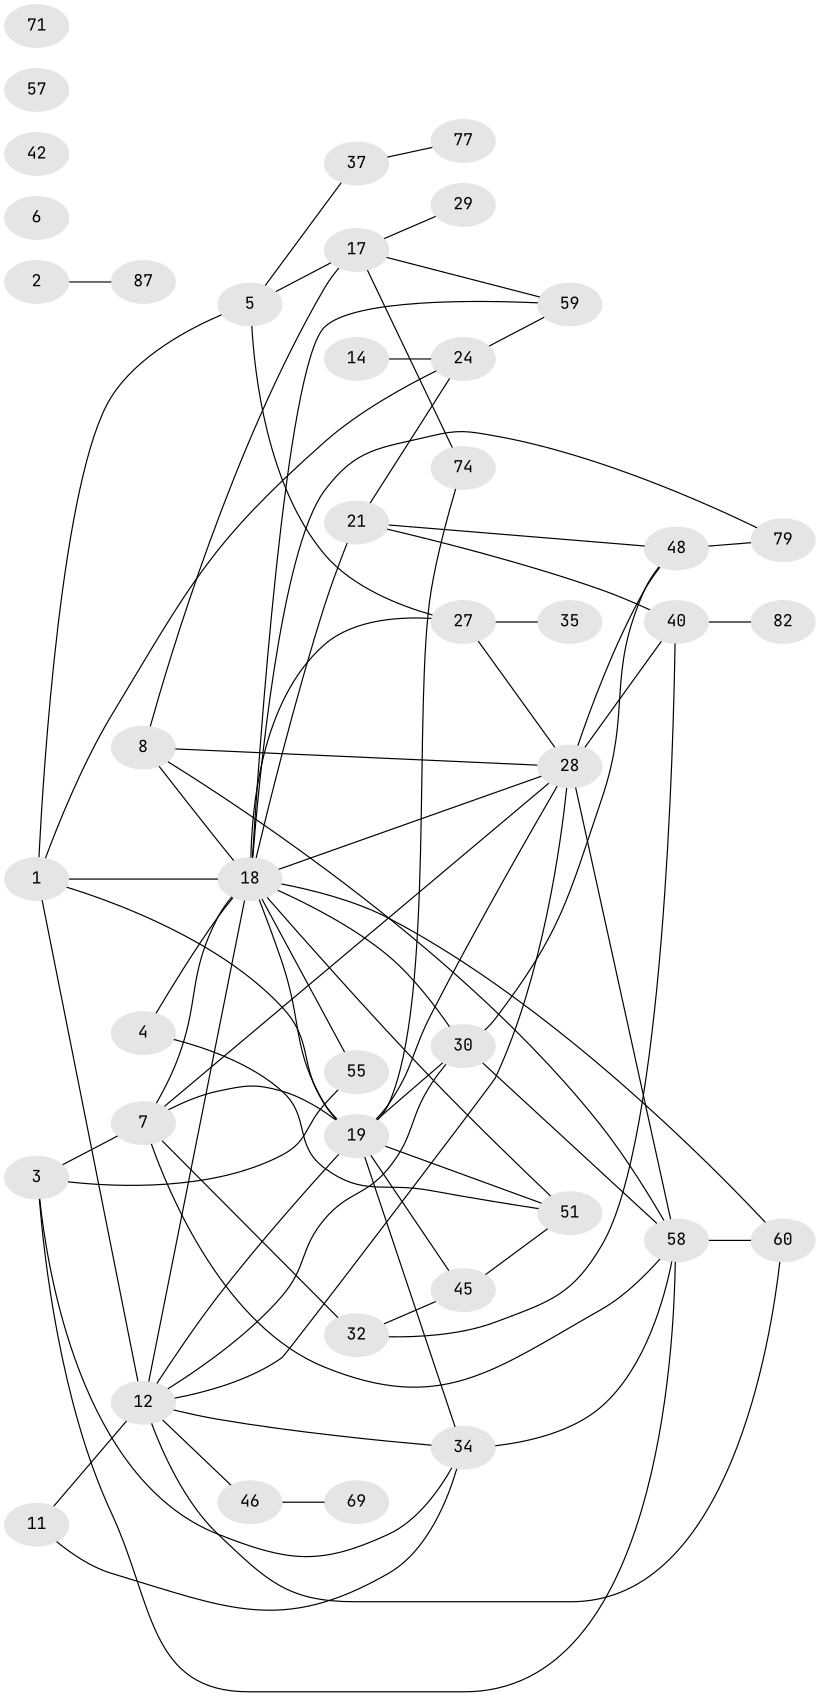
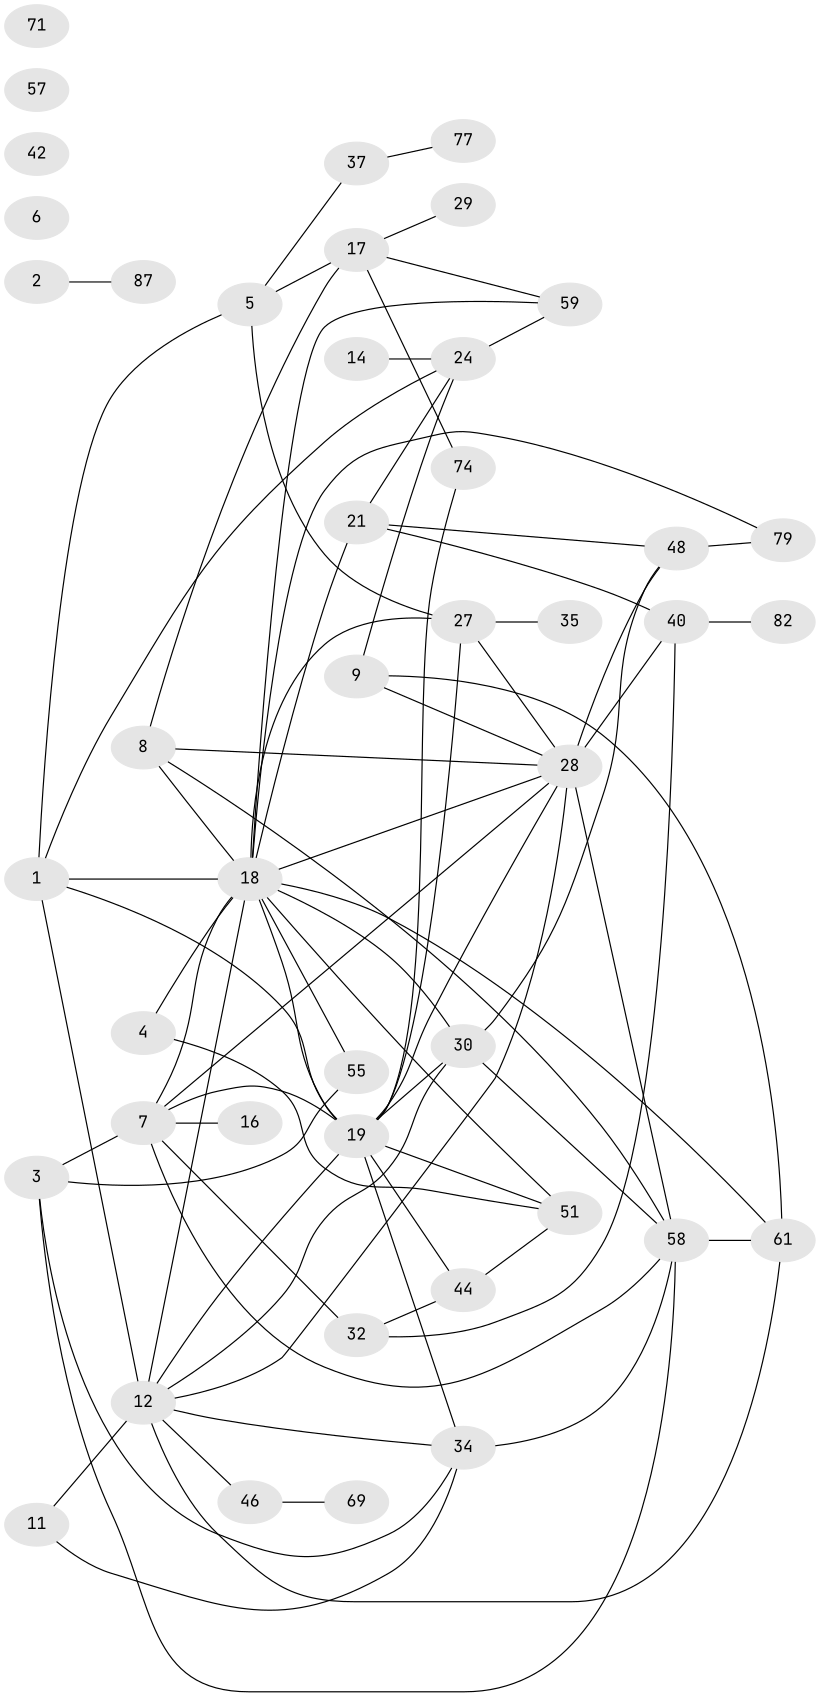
node "9": added
edge "27" -- "19": added
node "16": added
node "60": label "60" -> "61"
node "45": label "45" -> "44"
